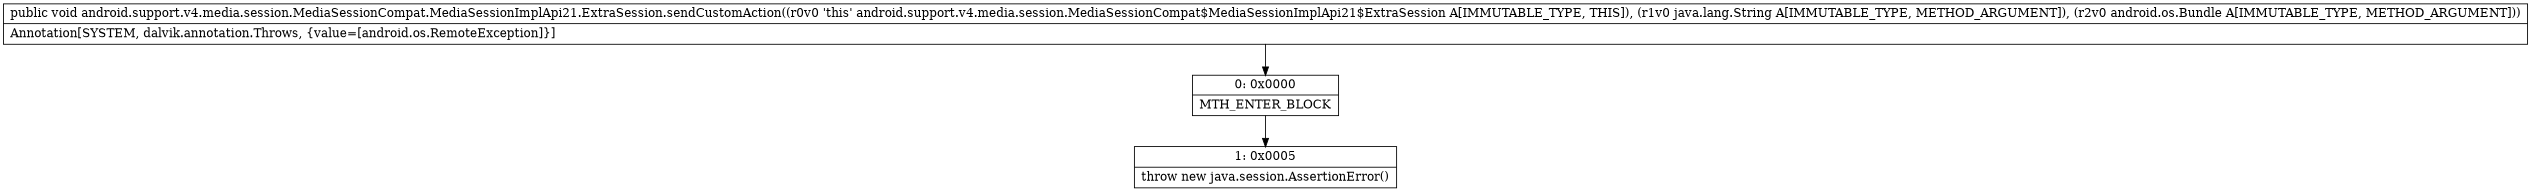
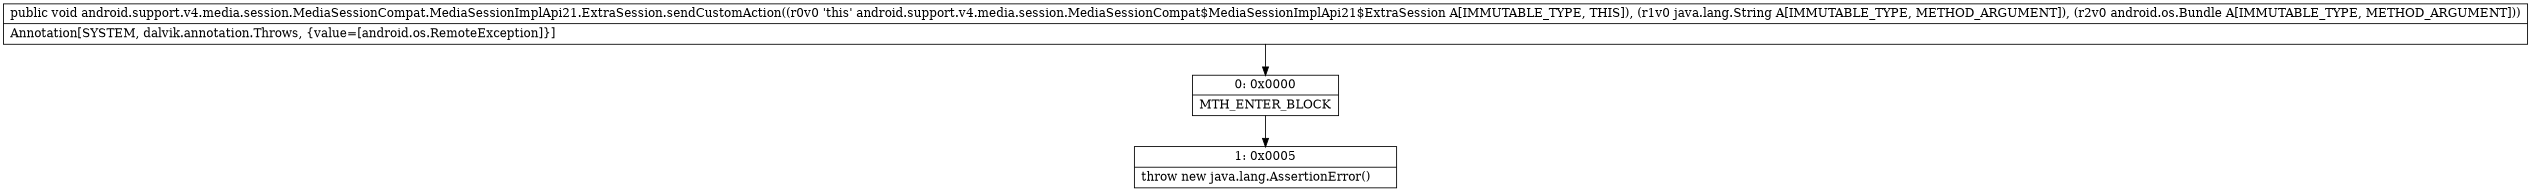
node "1: 0x0005": text "throw new java.session.AssertionError()" -> "throw new java.lang.AssertionError()"
